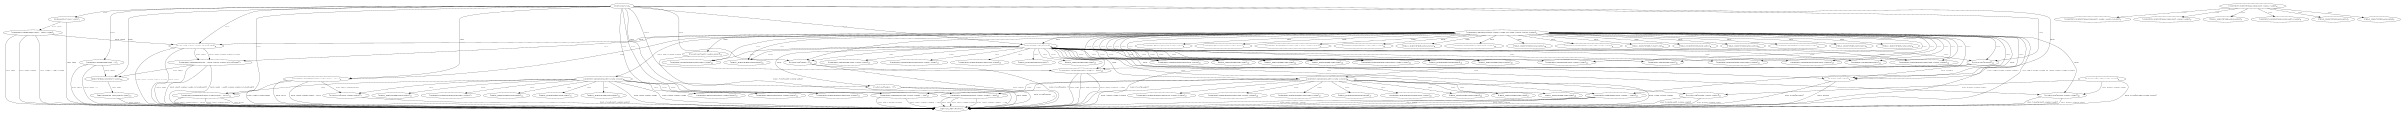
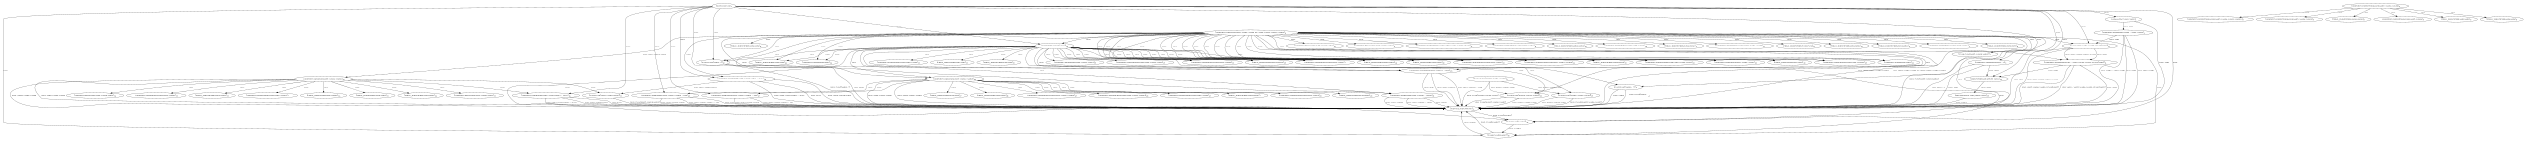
edge "(FUN7,FUN7(&VAR17))" -> "(METHOD_RETURN,ANY)": reversed
